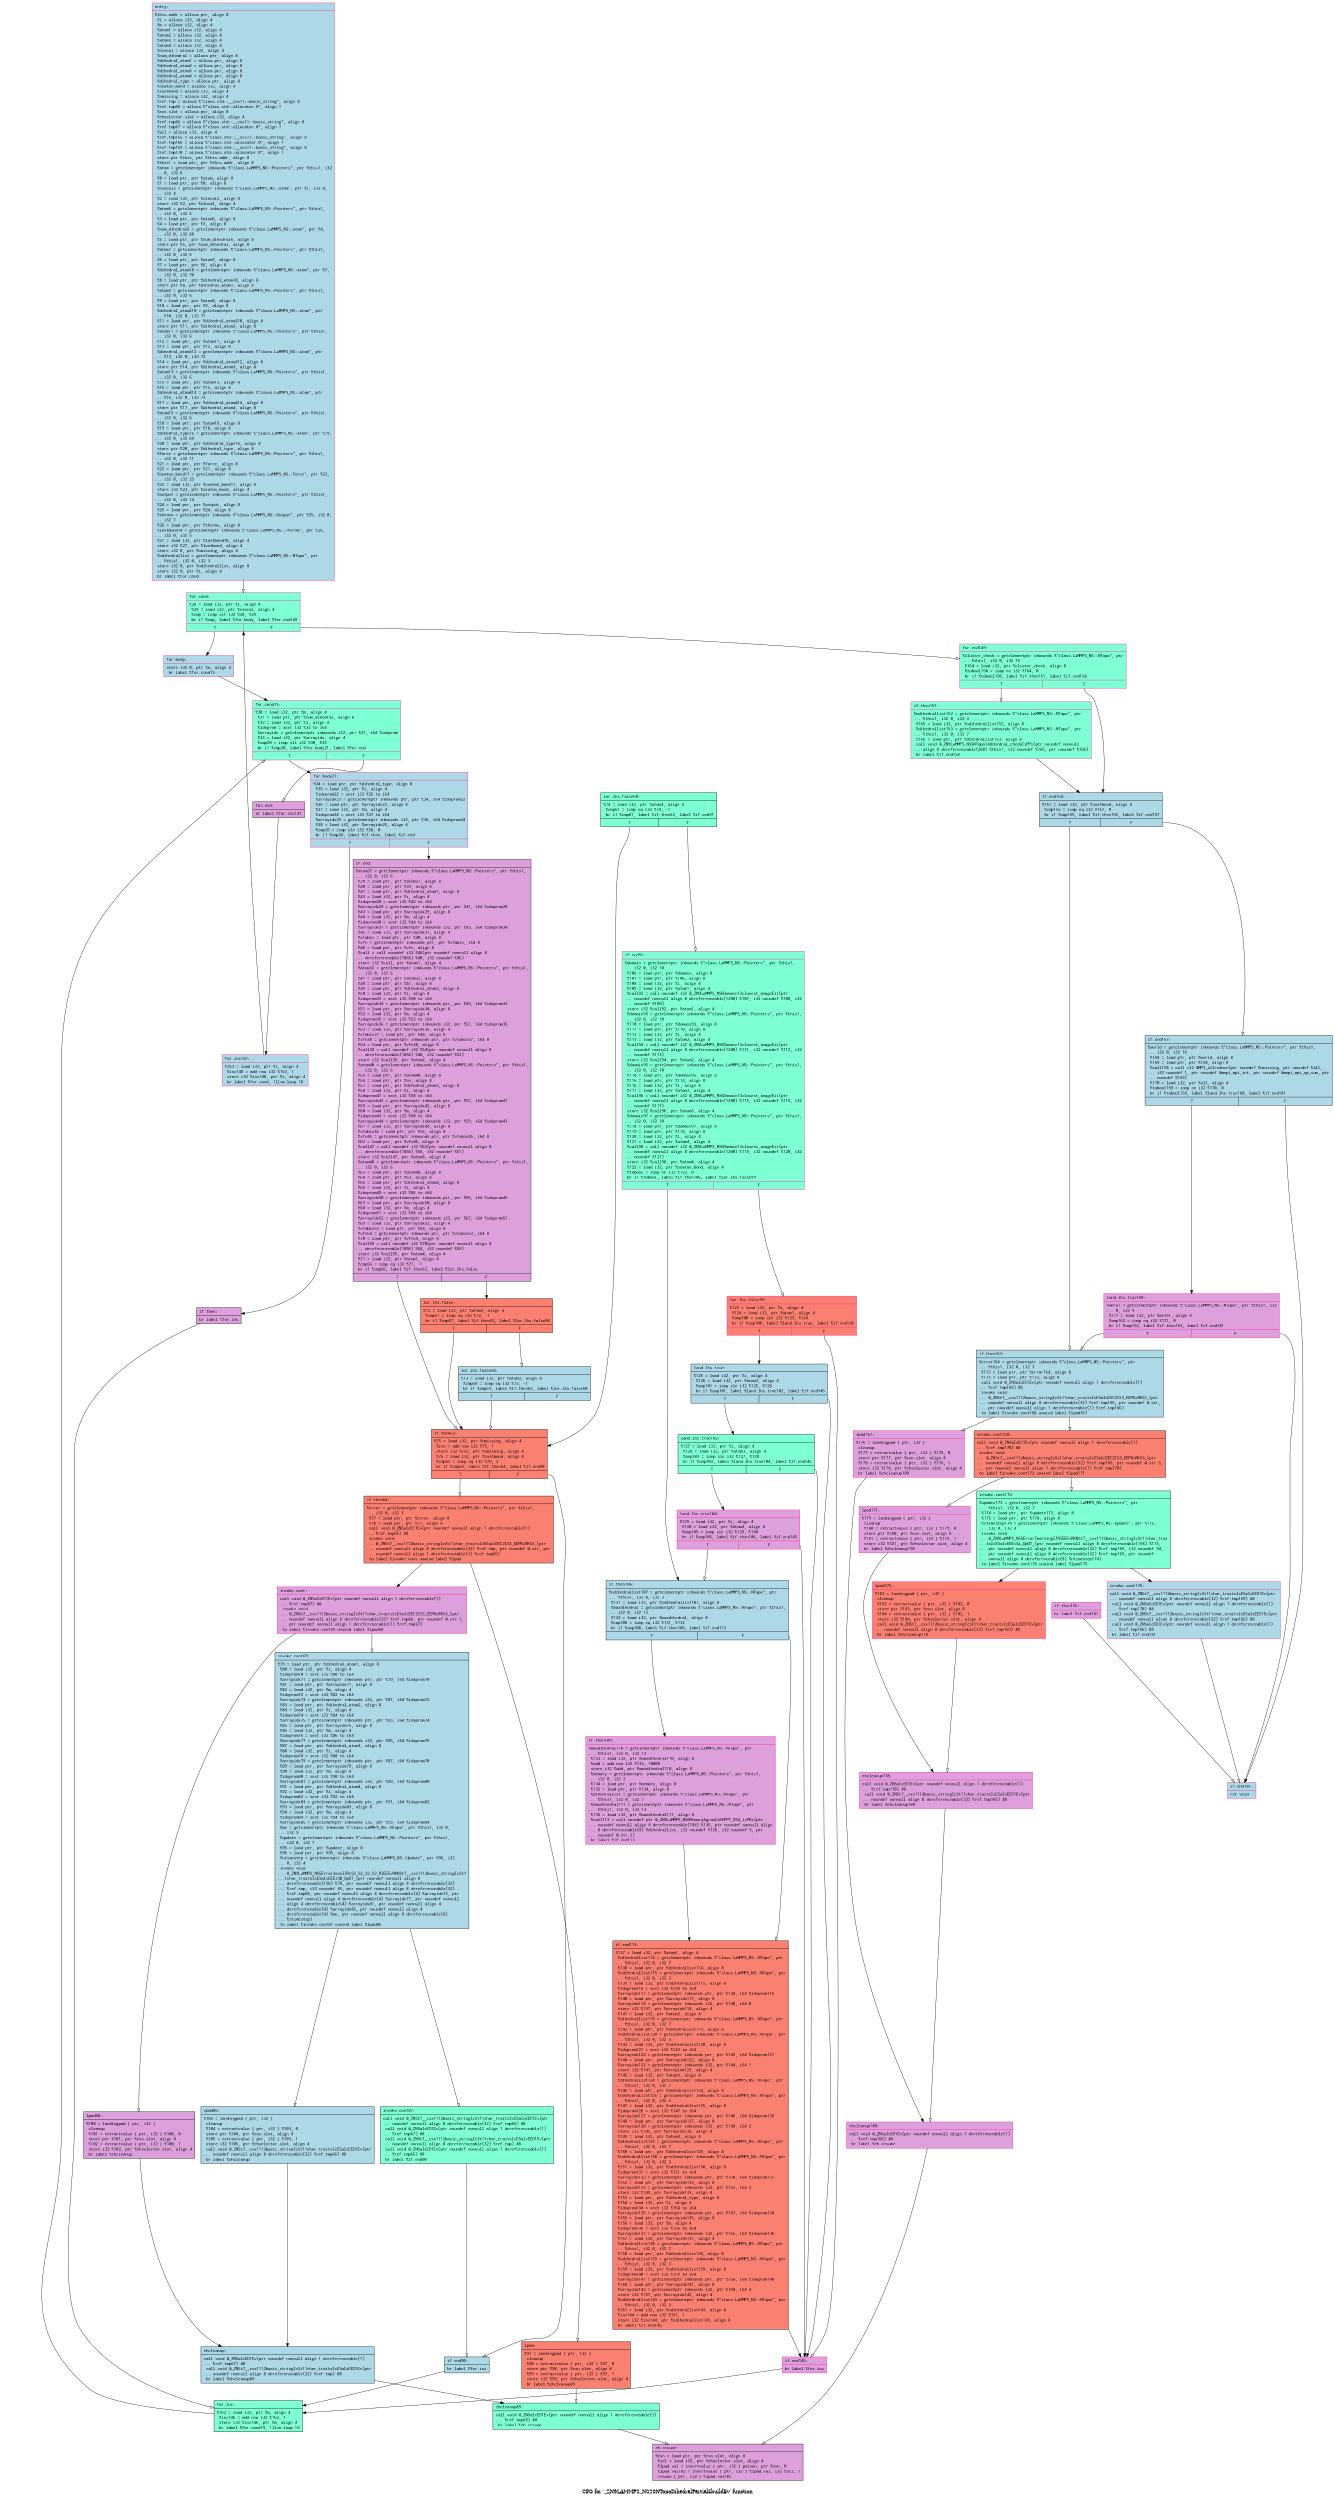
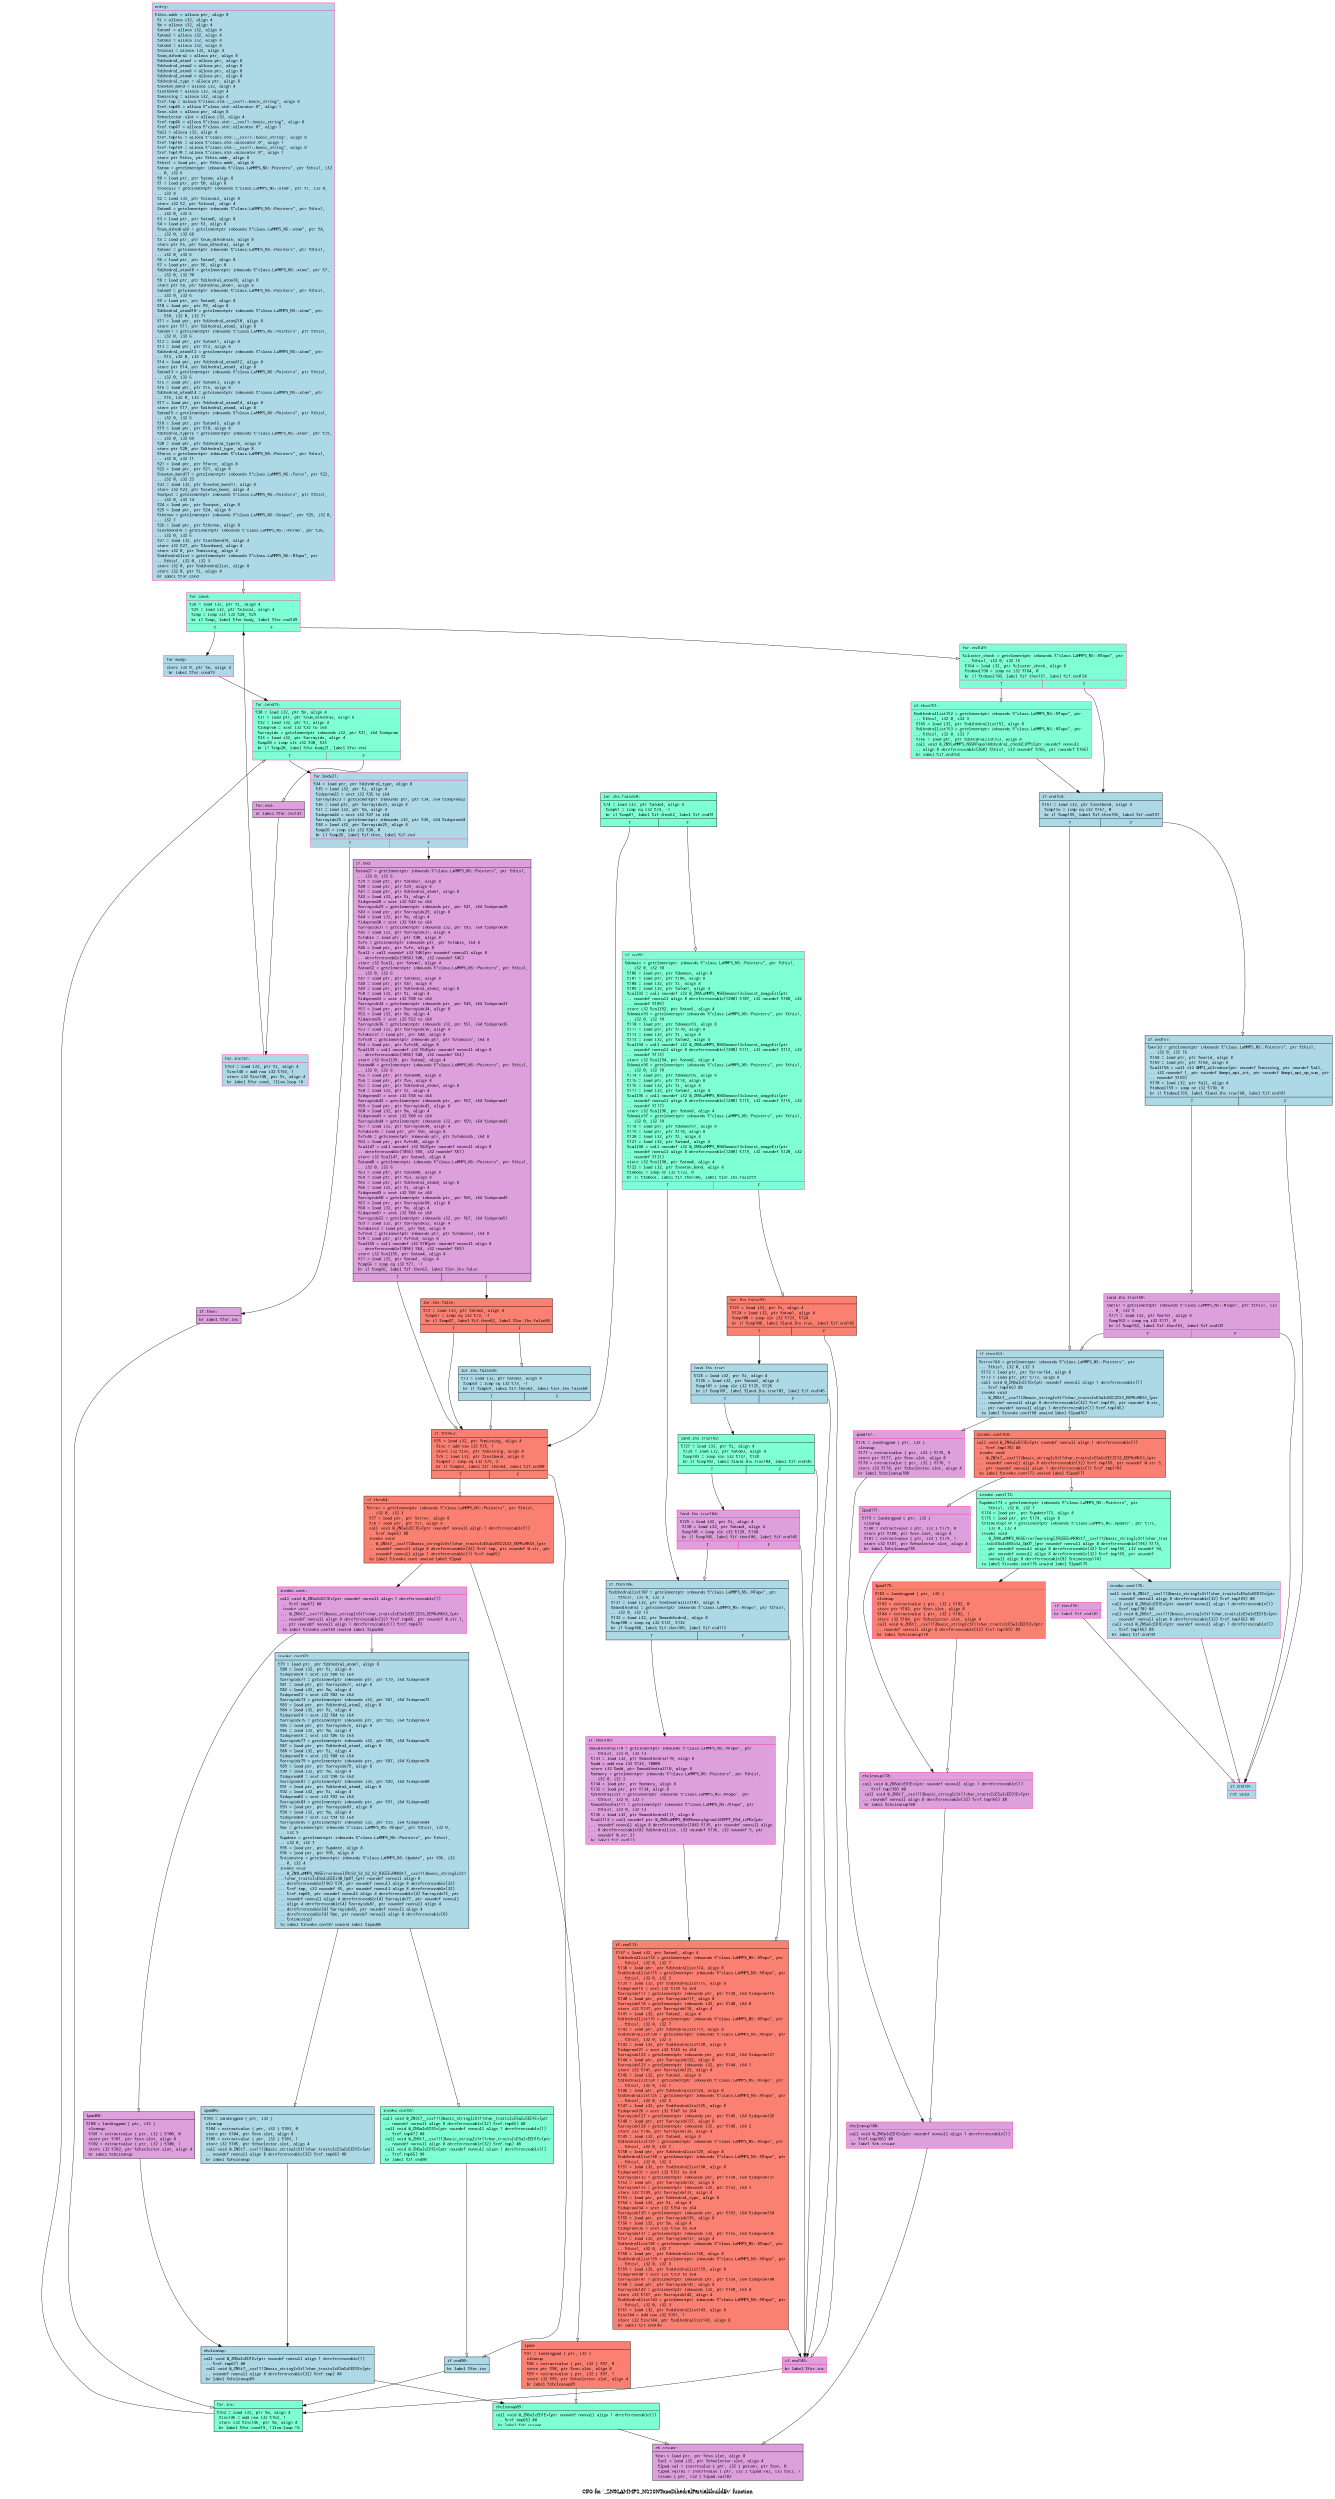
edge "if.end157:" -> "land.lhs.true160:": arrowhead normal -> onormal
node "lor.lhs.false99:": color deeppink -> black
